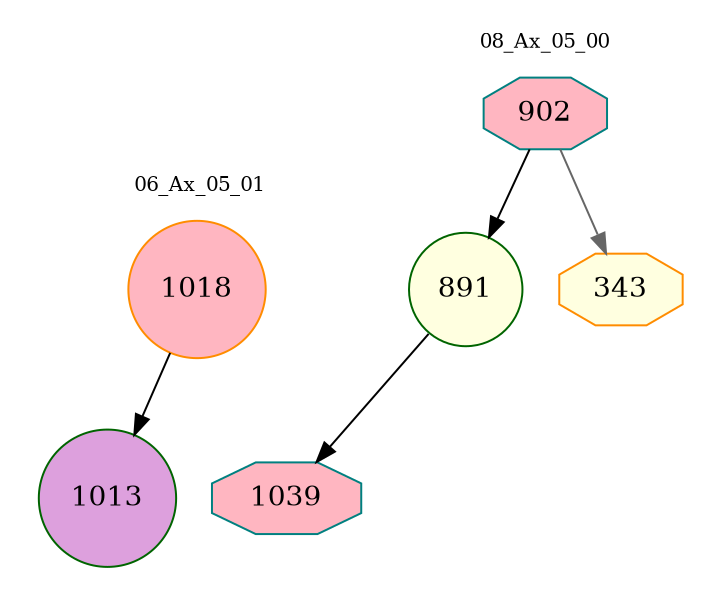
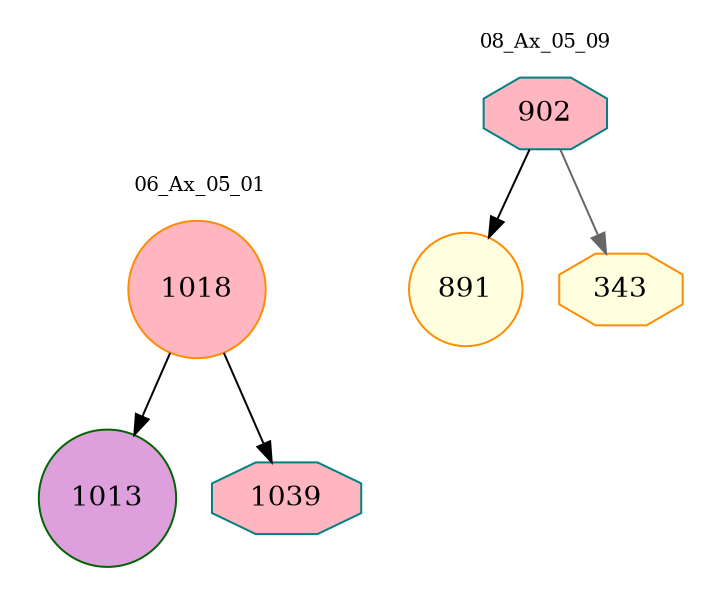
cluster "08_Ax_05_00": label "08_Ax_05_00" -> "08_Ax_05_09"
node "891": color darkgreen -> darkorange
edge "891" -> "1039": now "1018" -> "1039"
